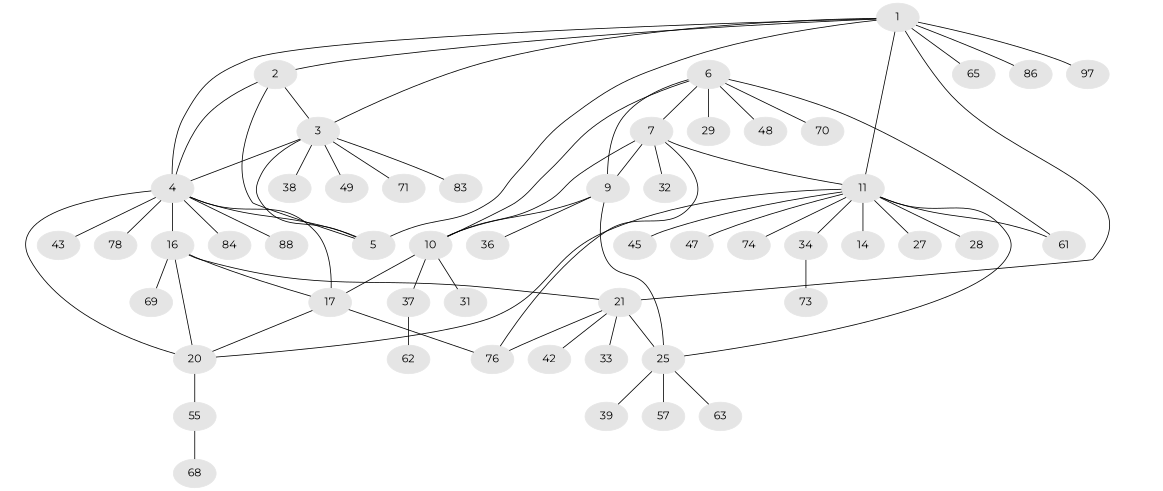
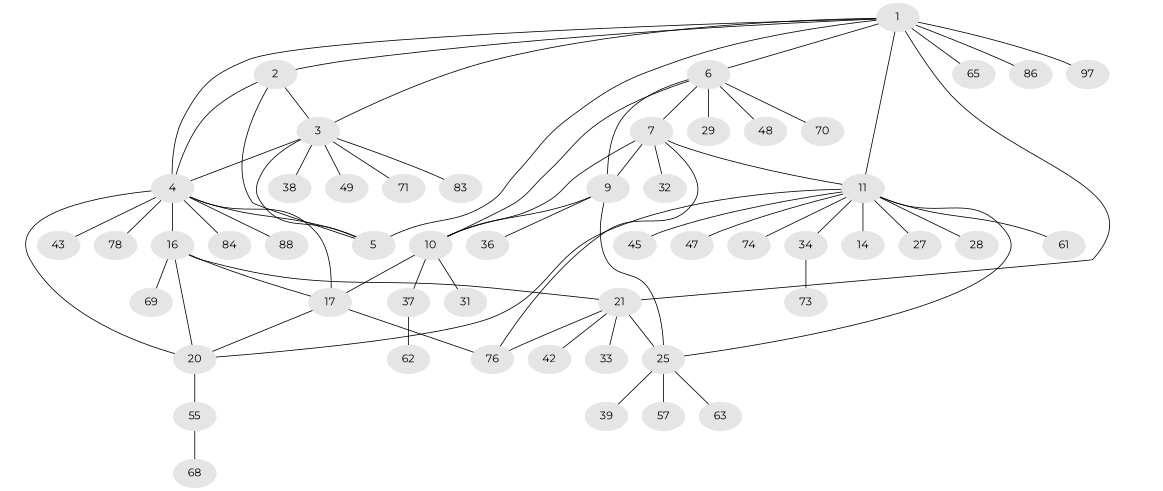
edge "6" -- "61": now "6" -- "1"
